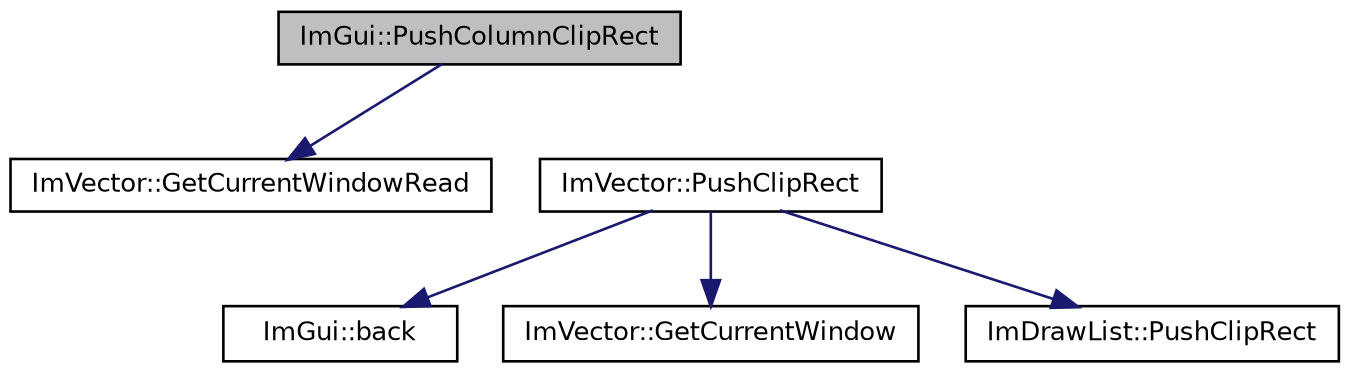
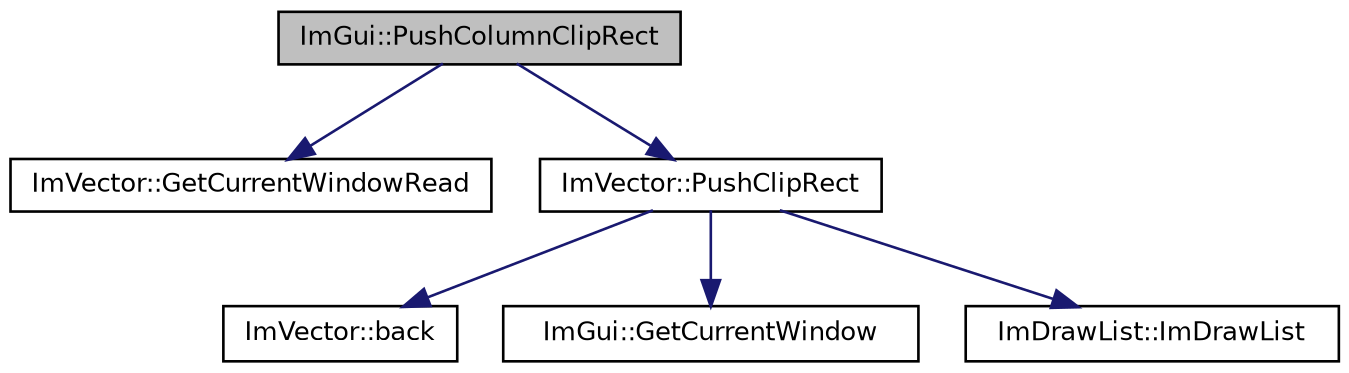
edge "ImGui::PushColumnClipRect" -> "ImVector::PushClipRect": added
node "ImGui::back": label "ImGui::back" -> "ImVector::back"
node "ImVector::GetCurrentWindow": label "ImVector::GetCurrentWindow" -> "ImGui::GetCurrentWindow"
node "ImDrawList::PushClipRect": label "ImDrawList::PushClipRect" -> "ImDrawList::ImDrawList"
